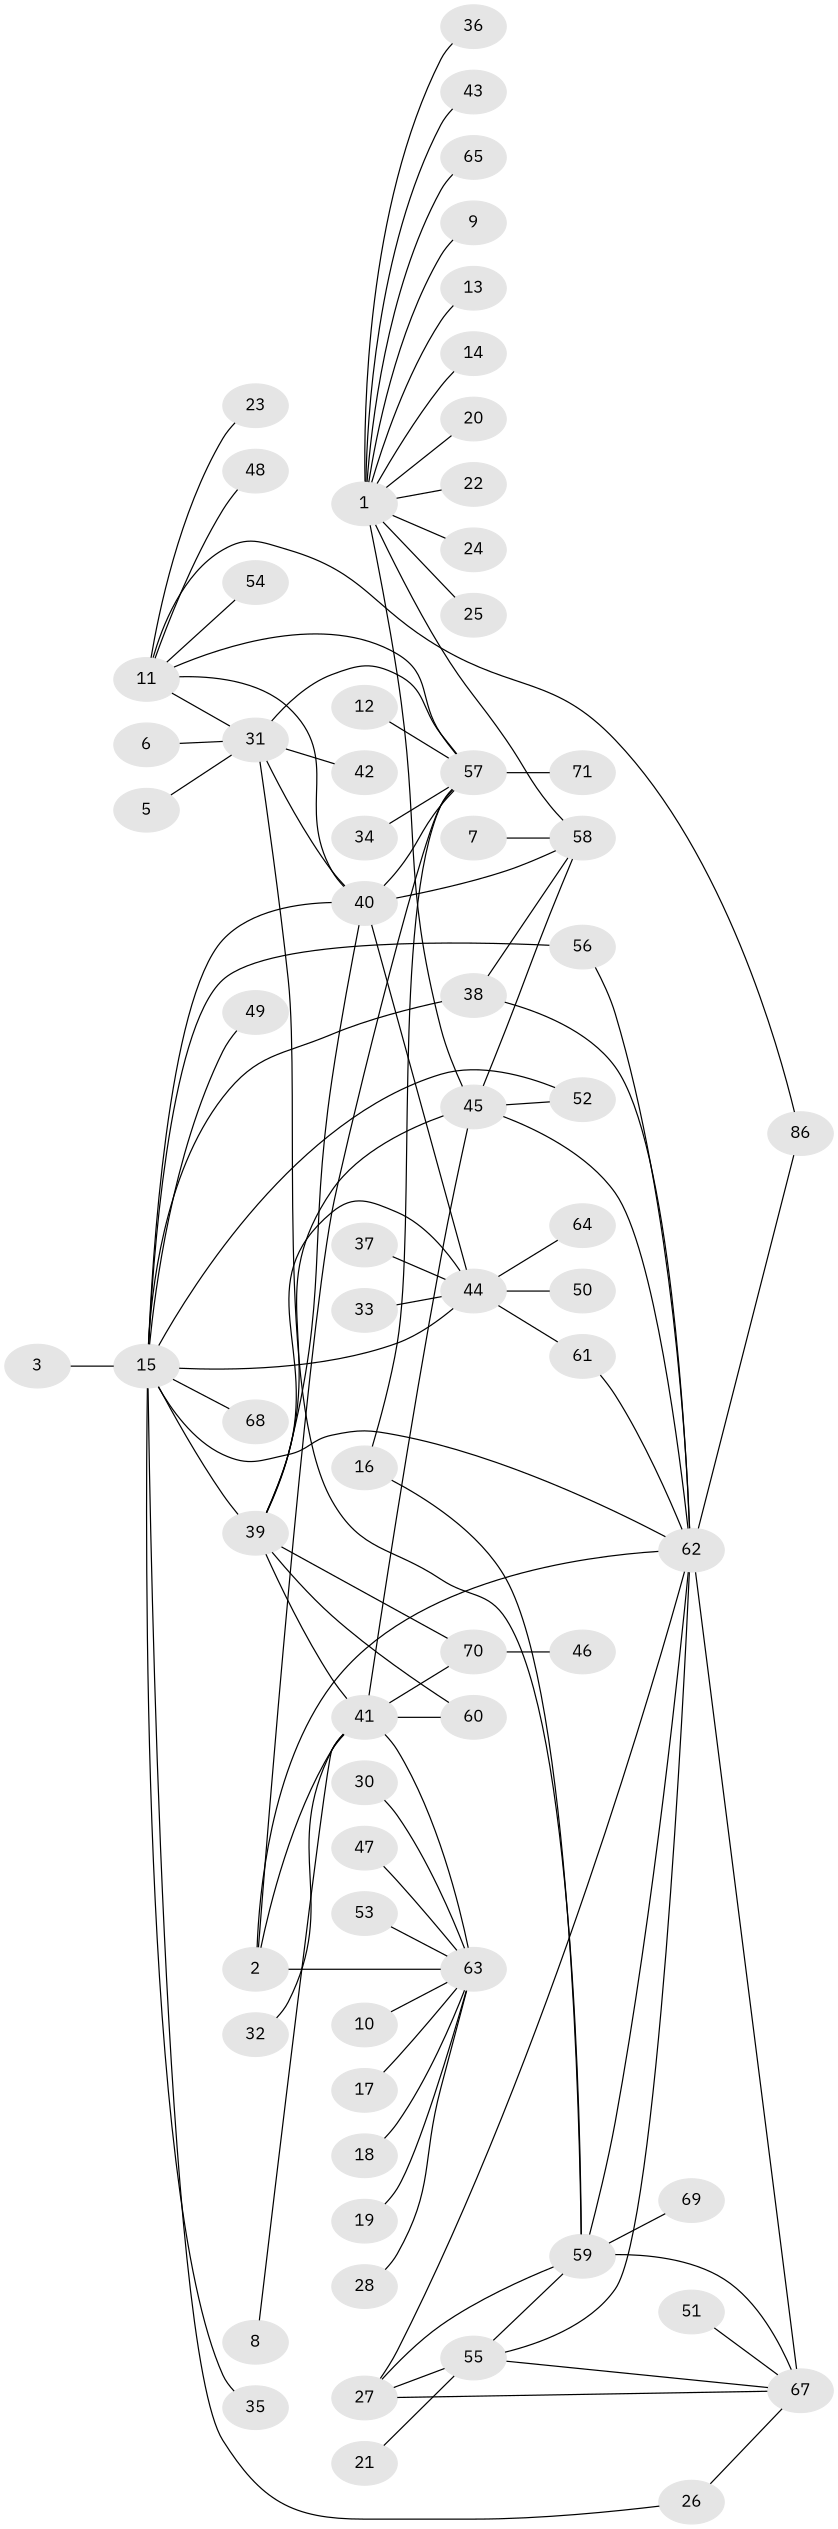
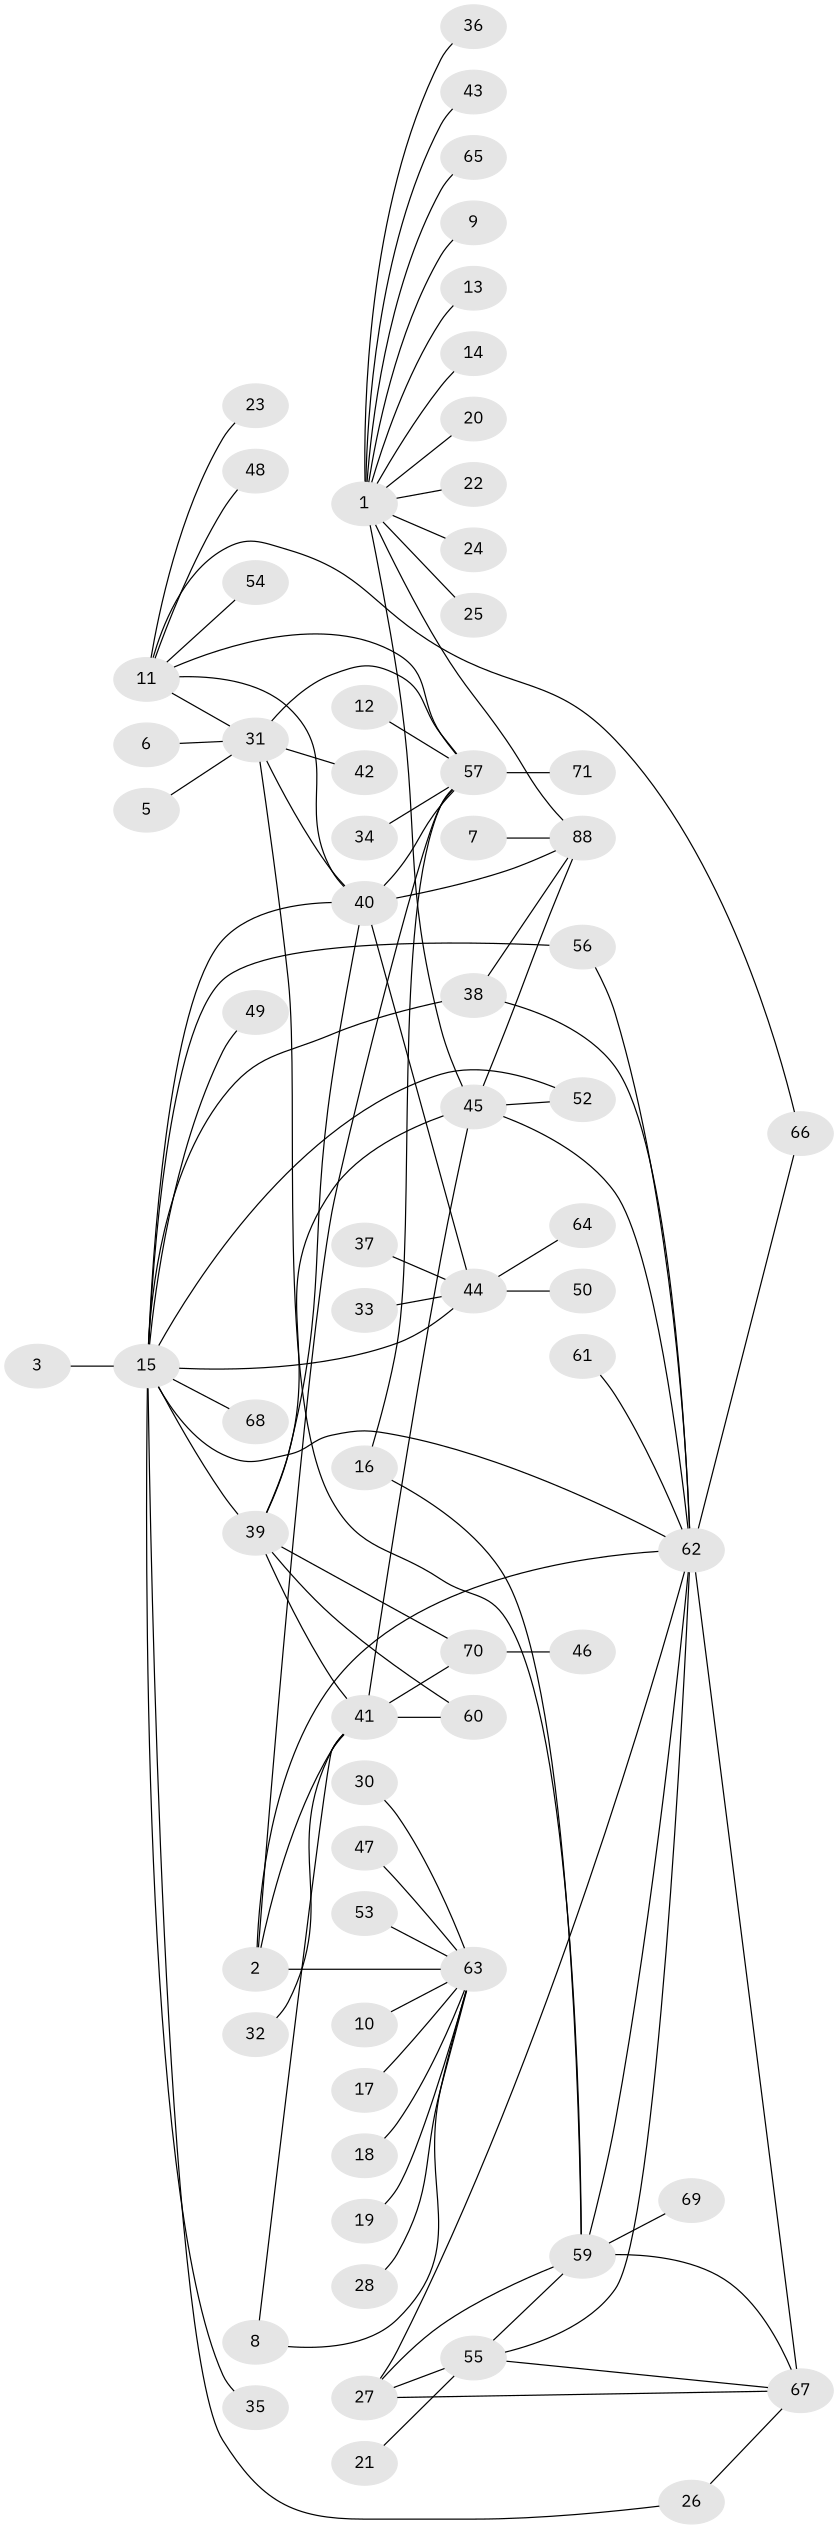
node "58": label "58" -> "88"
node "86": label "86" -> "66"
edge "44" -- "39": removed
edge "44" -- "61": removed
edge "41" -- "63": now "8" -- "63"
node "51": removed
